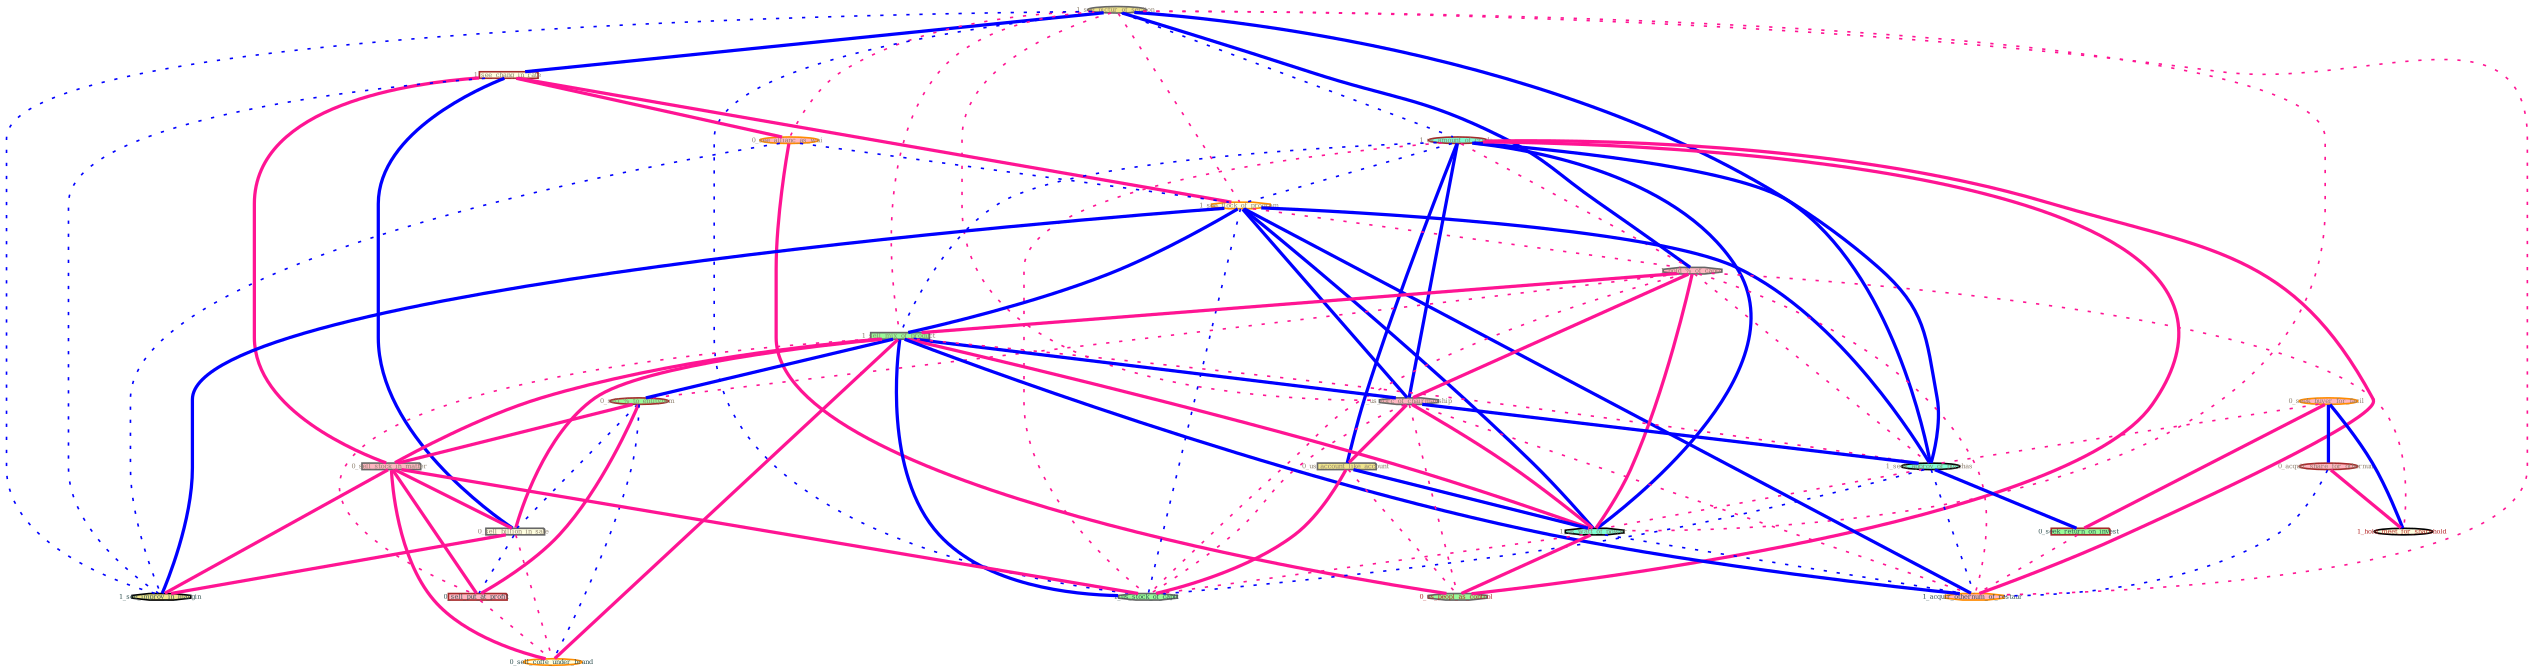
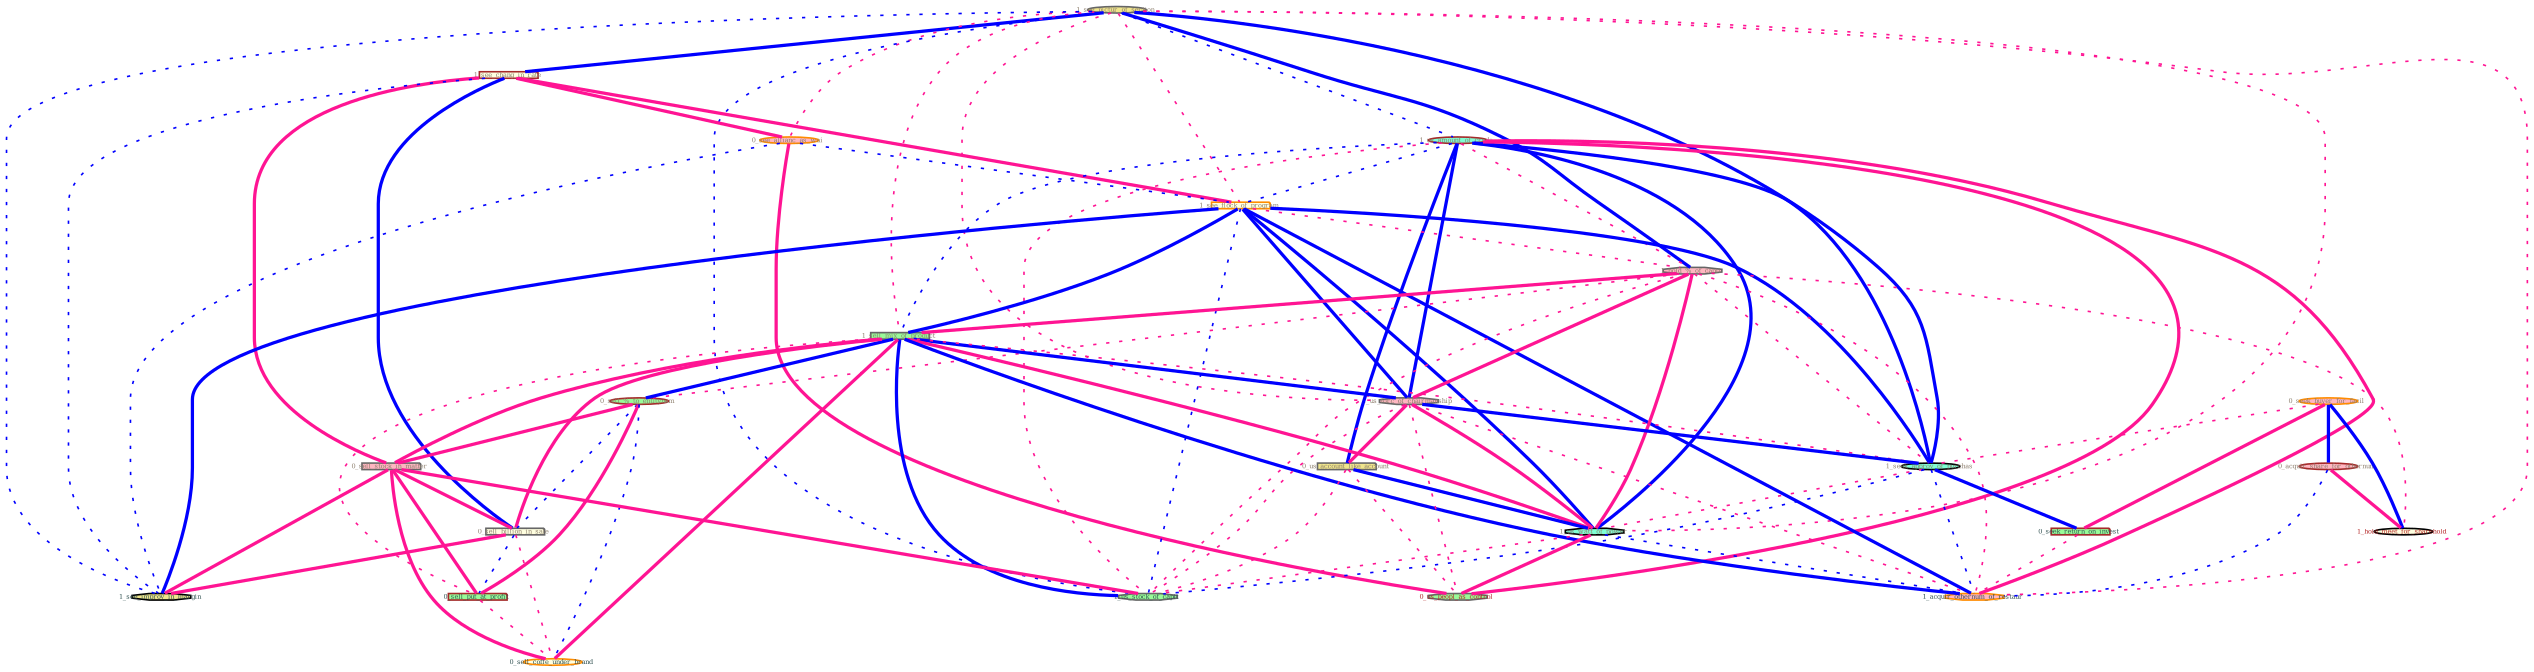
node "1_see_flock_of_program": shape octagon -> note
edge "0_us_account_like_account" -- "1_us_stock_of_capit": style bold -> dotted
node "0_sell_put_at_profit": fillcolor lightpink -> palegreen
